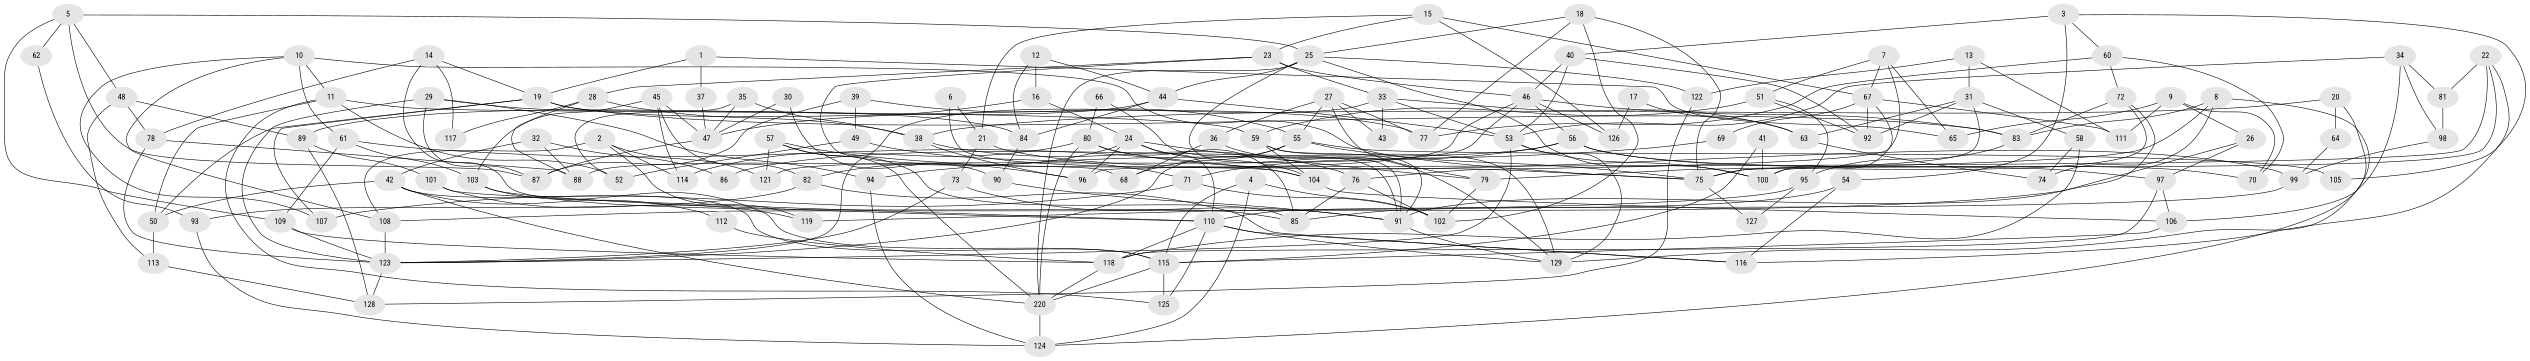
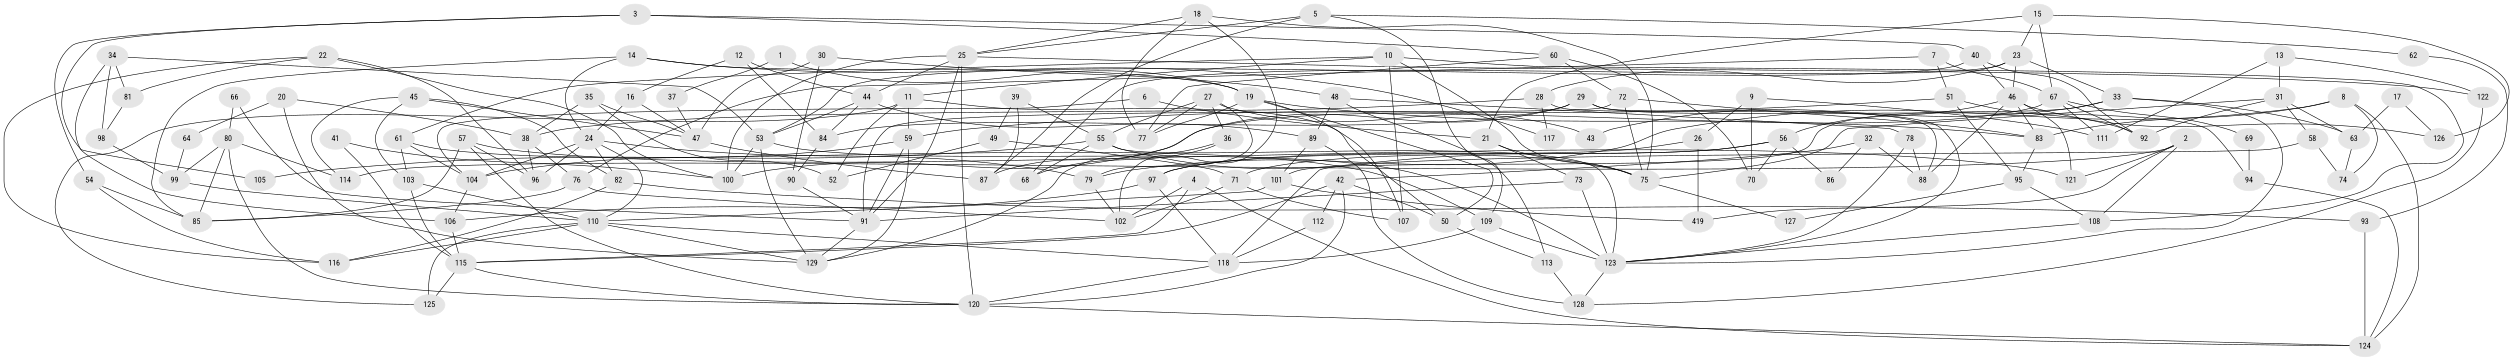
edge "5" -- "48": now "30" -- "48"
edge "14" -- "78": now "14" -- "24"
edge "33" -- "53": now "33" -- "101"
node "65": removed
node "119": label "119" -> "419"
node "220": label "220" -> "120"
